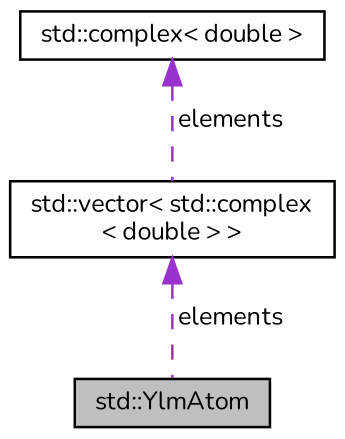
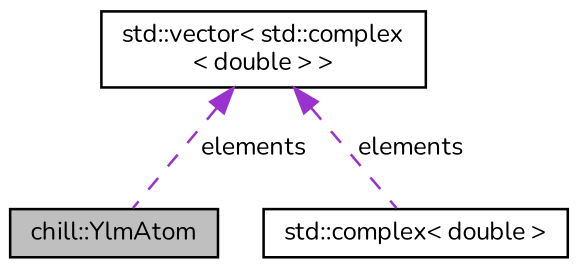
edge "std::vector< std::complex < double > >" -> "std::complex< double >": reversed
node "std::YlmAtom": label "std::YlmAtom" -> "chill::YlmAtom"
